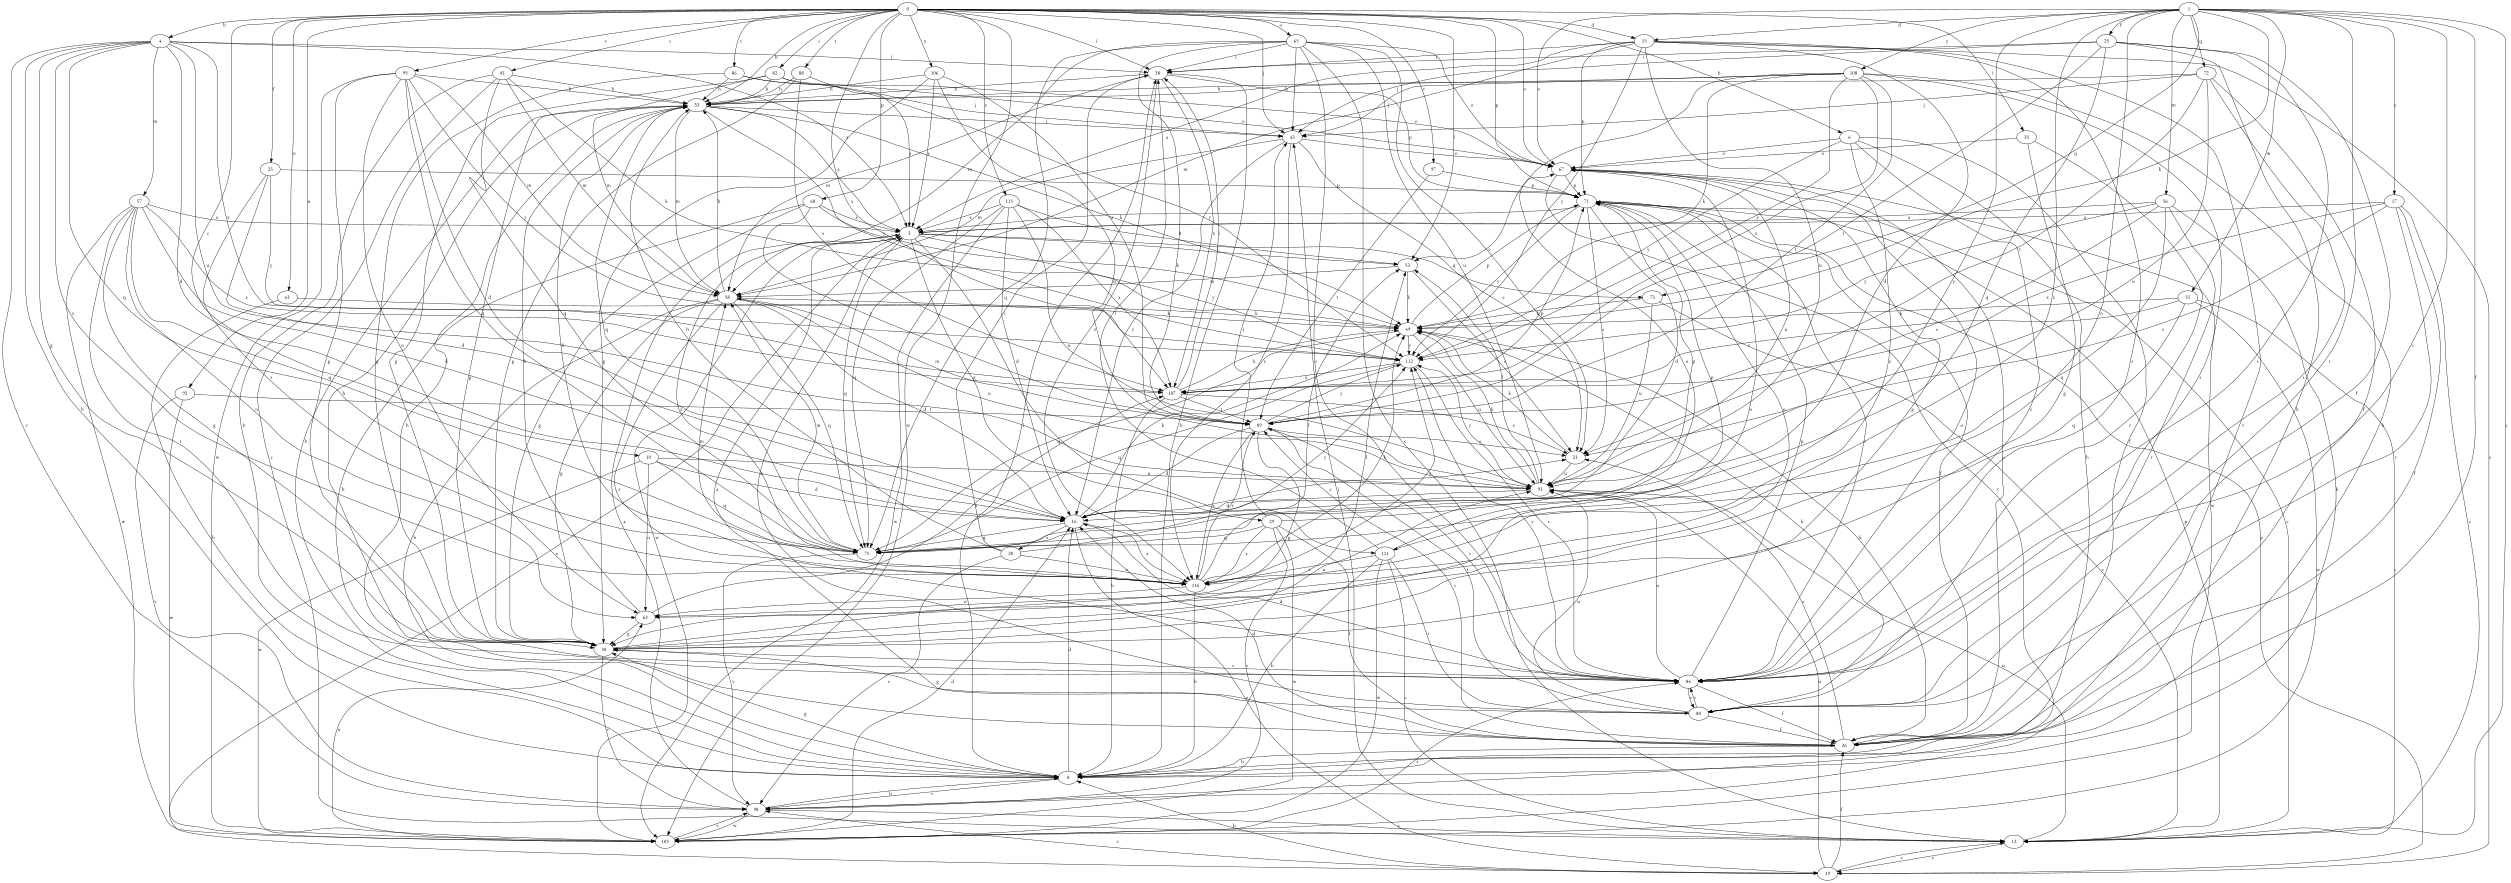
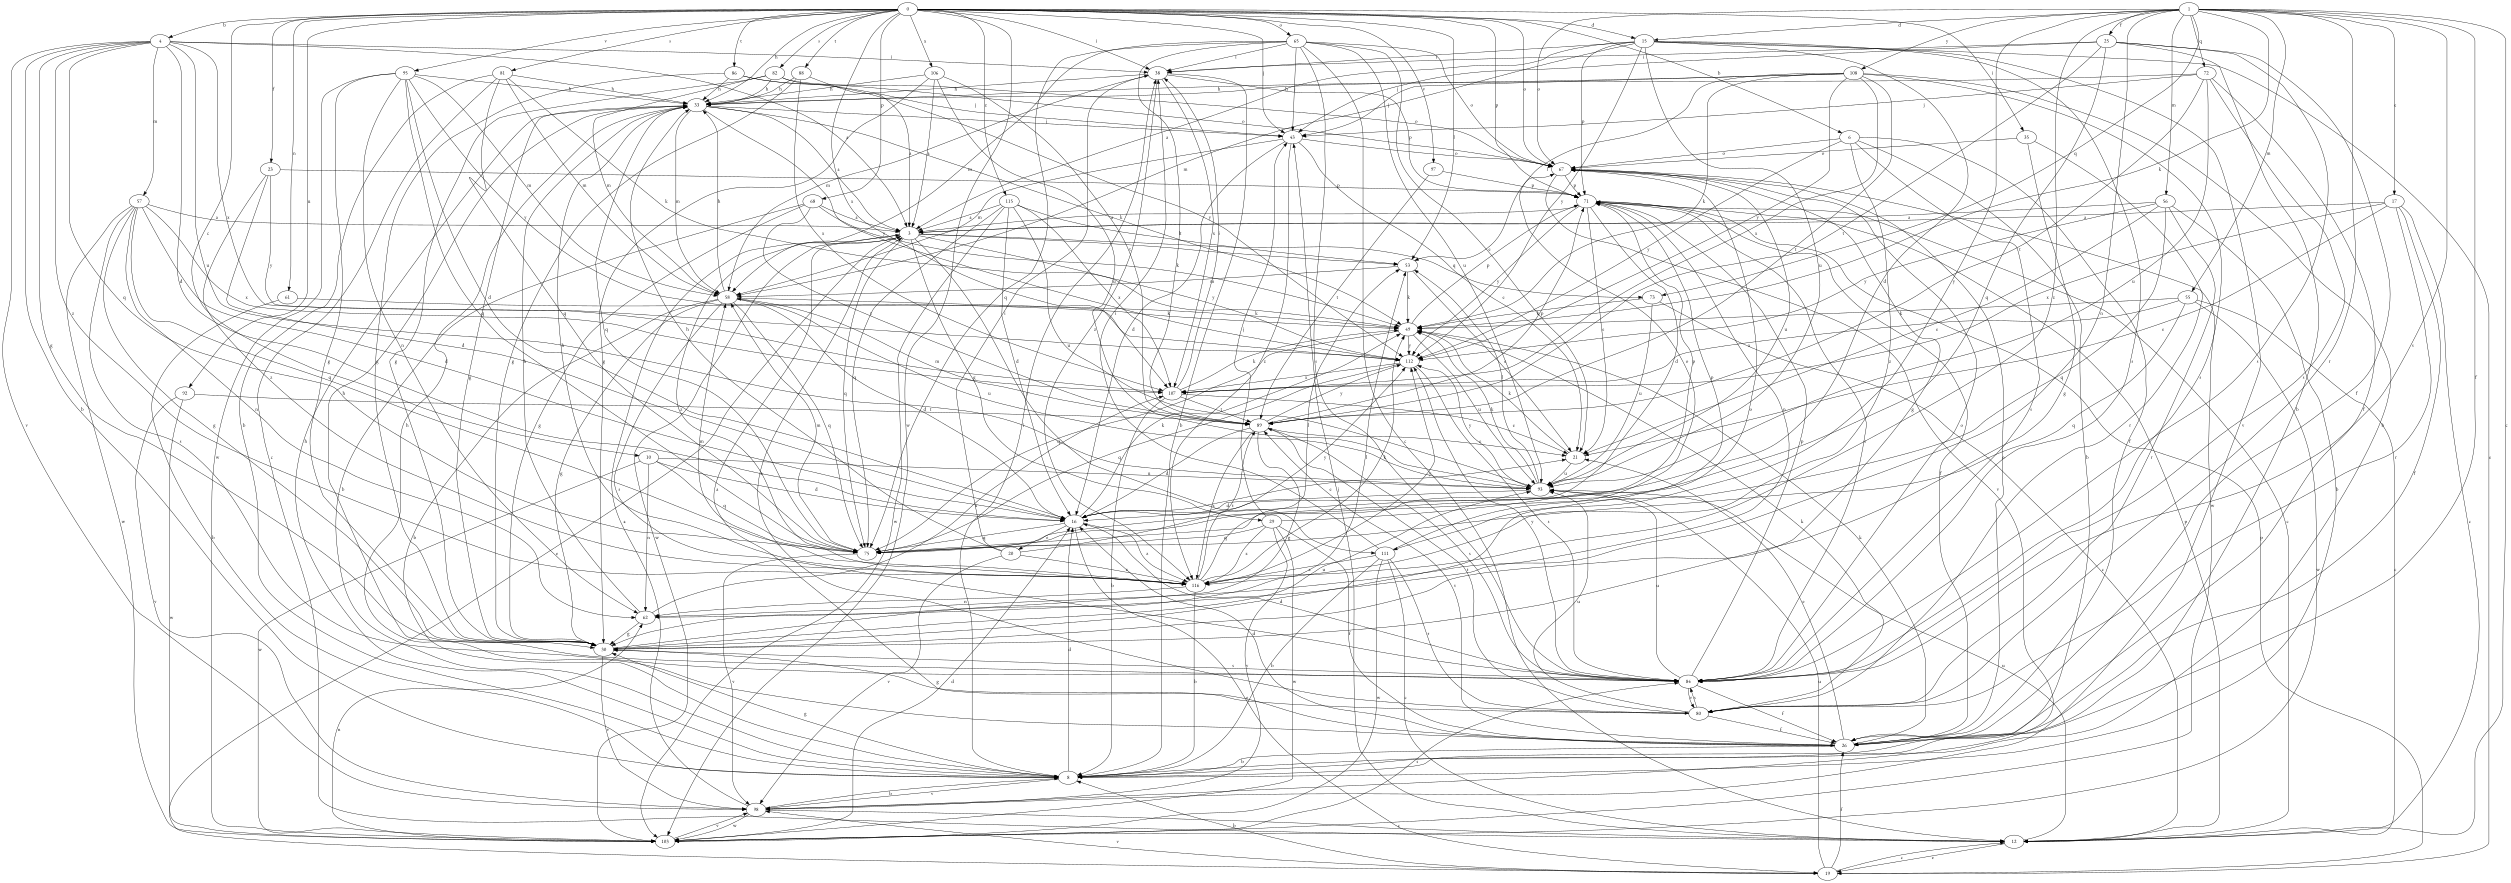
edge "43" -> "16": label "y" -> "d"
